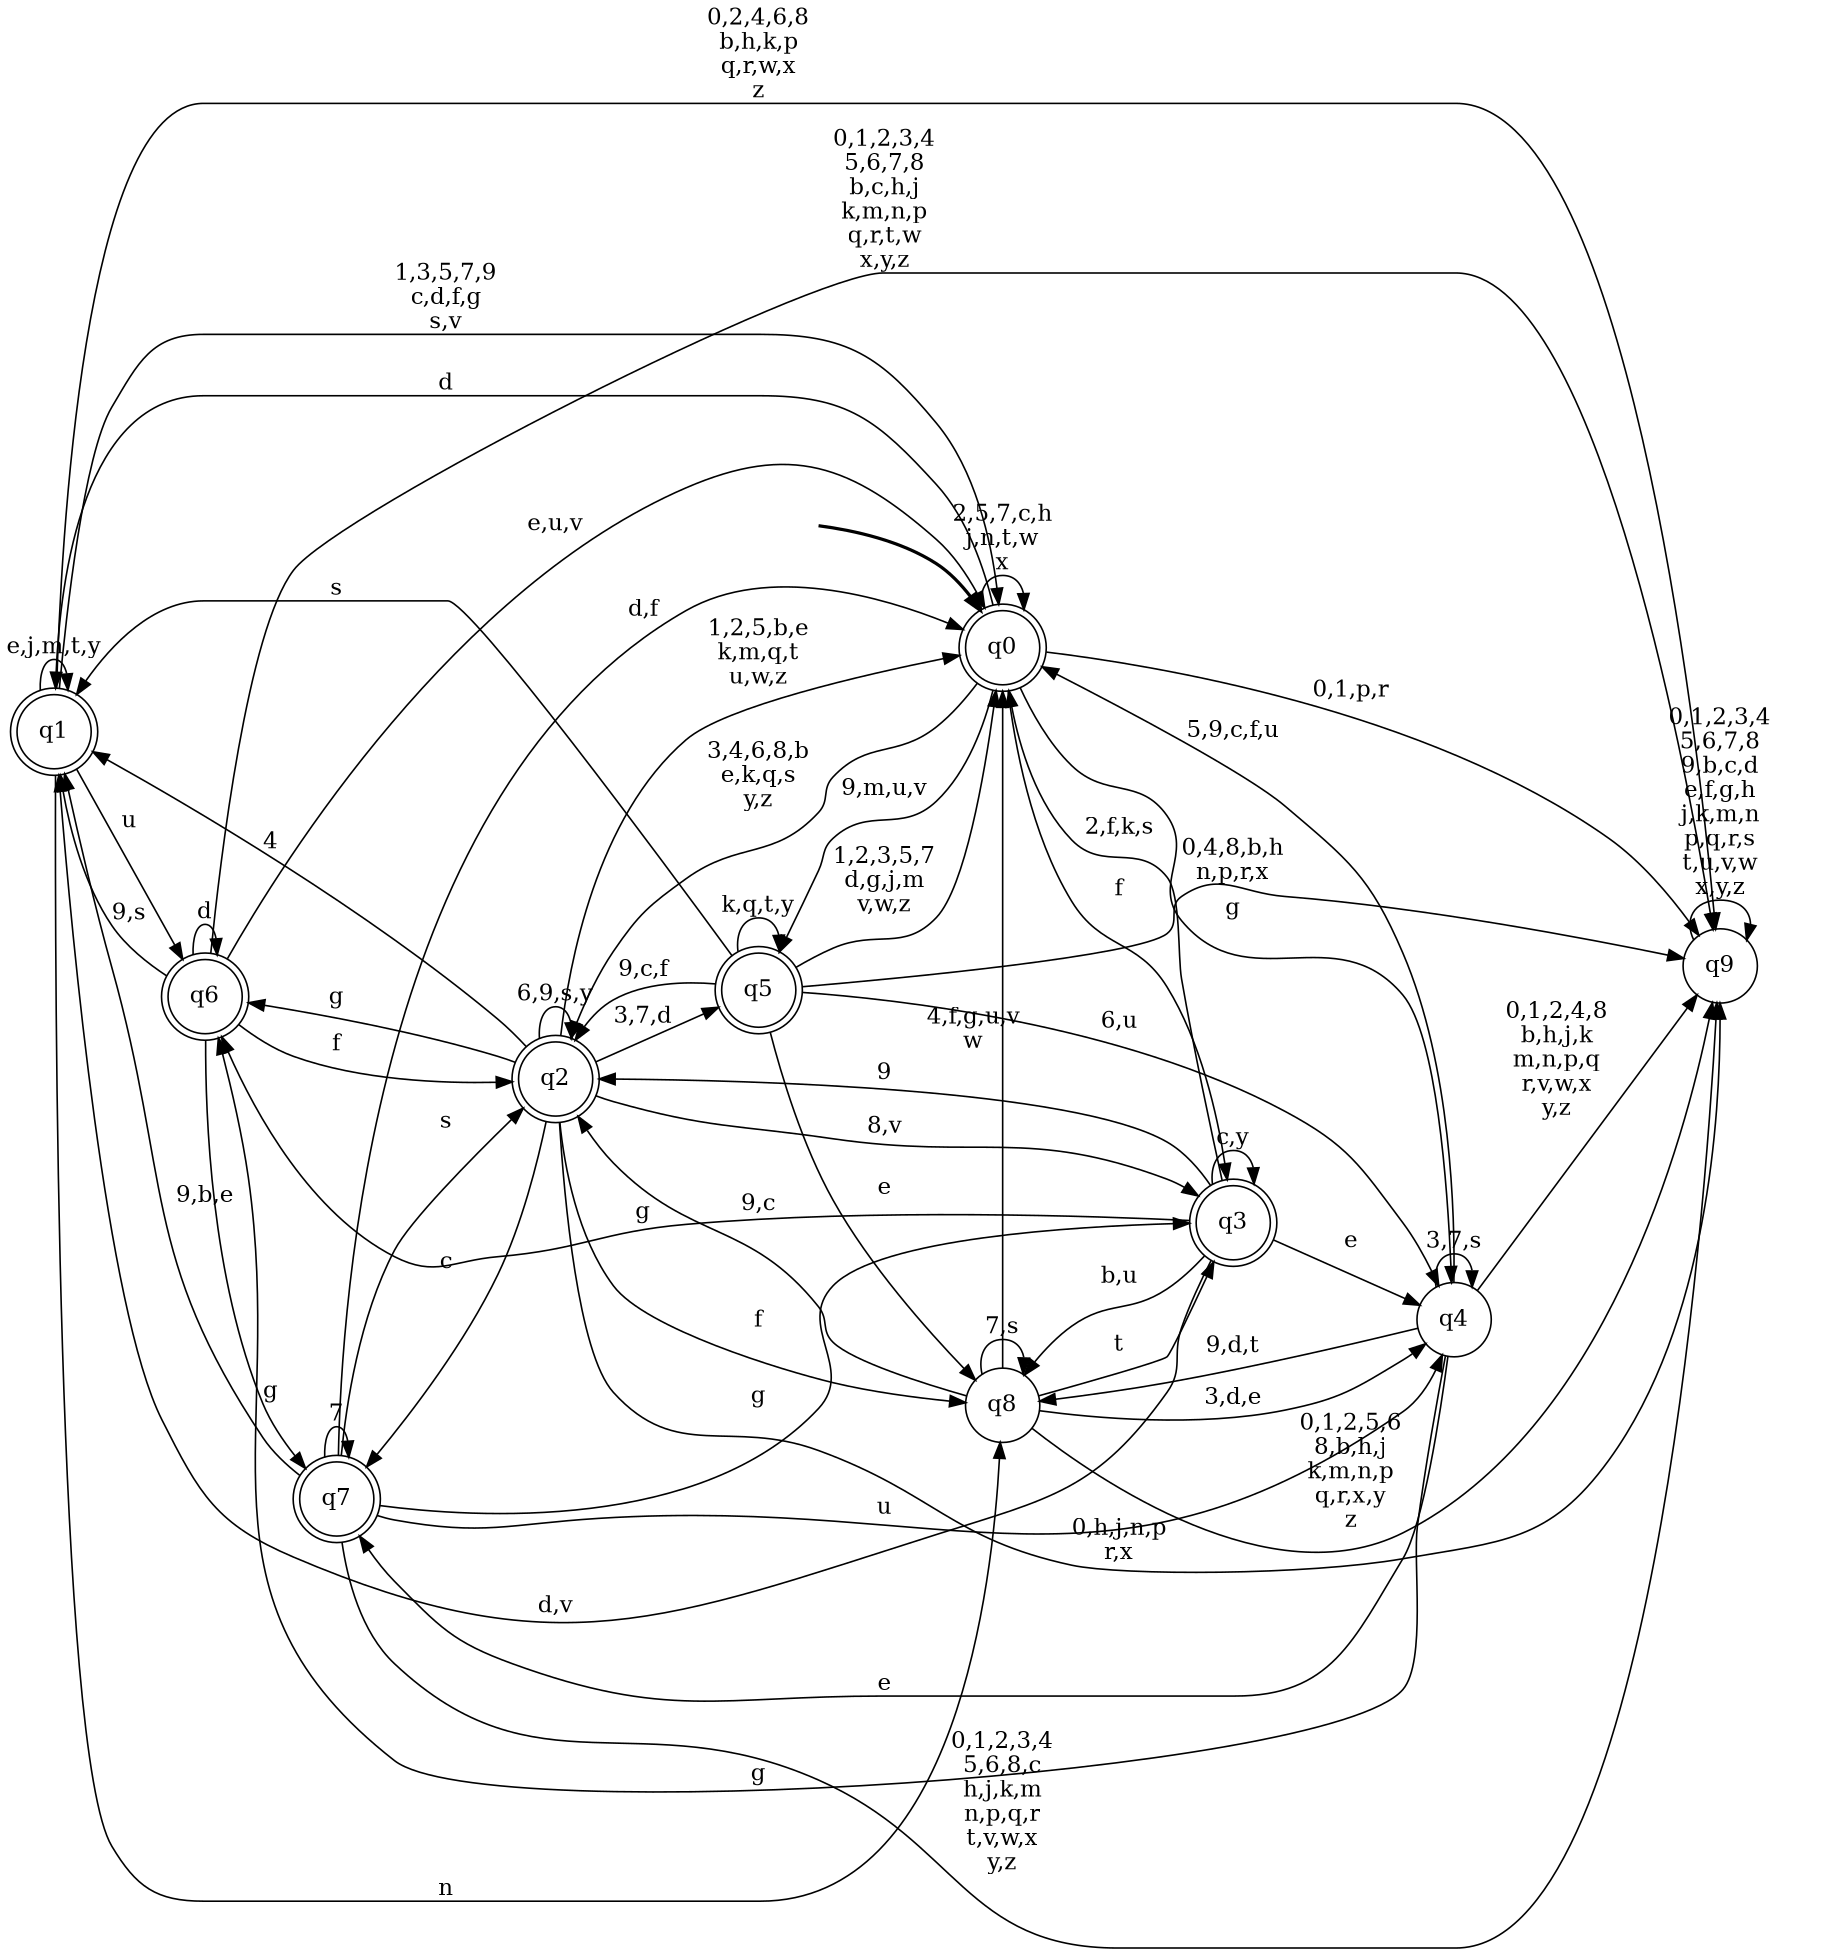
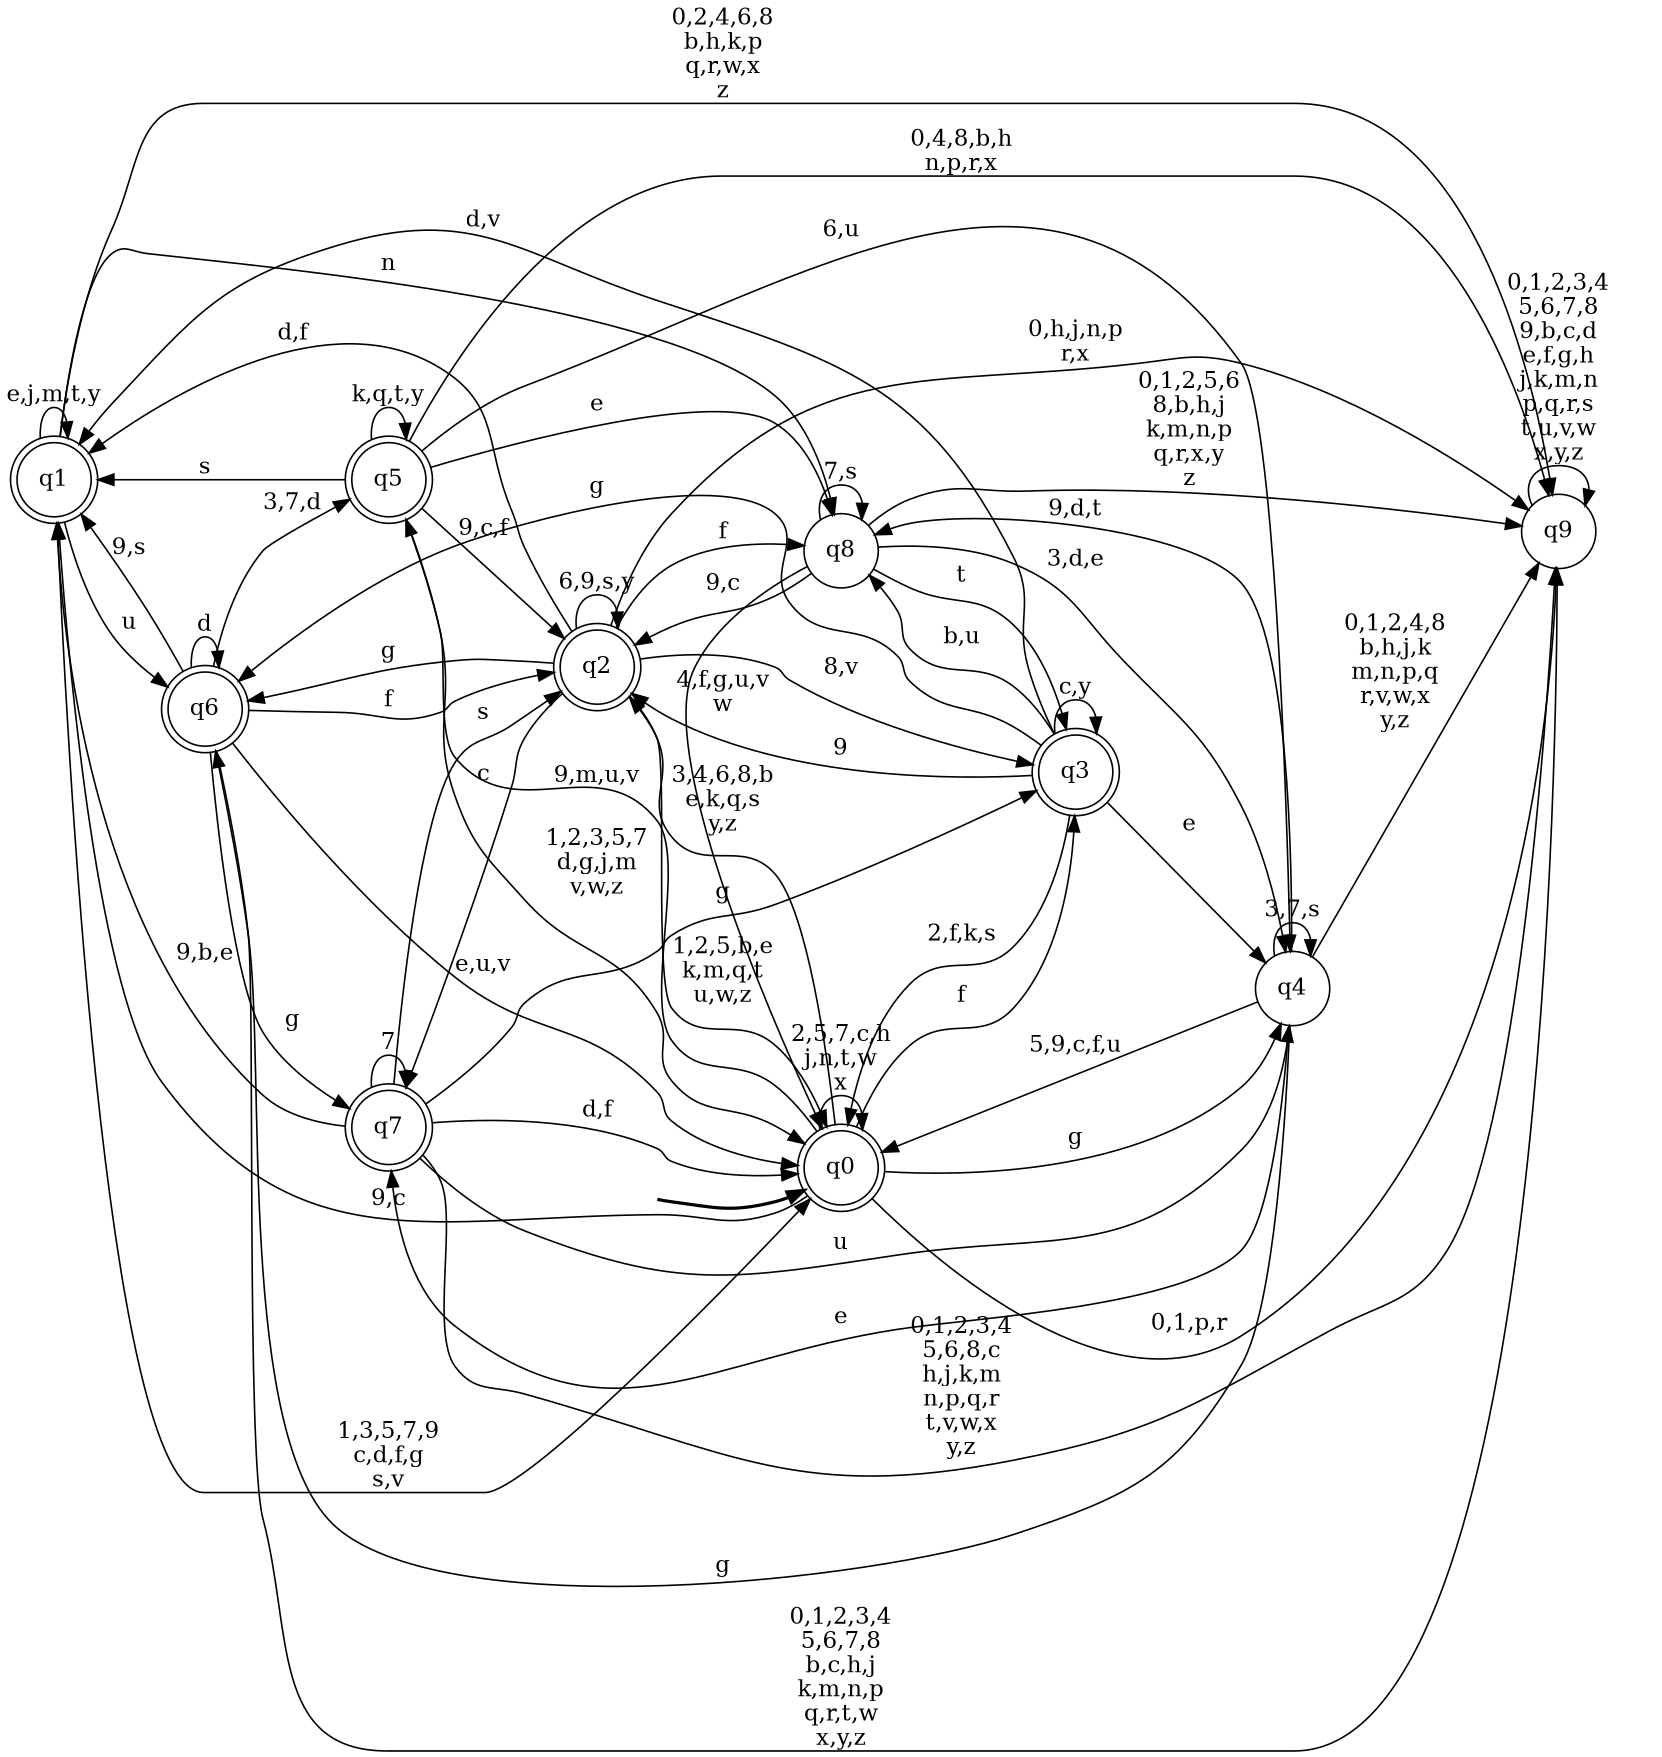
edge "q0" -> "q1": label "d" -> "9,c"
edge "q2" -> "q1": label "4" -> "d,f"
edge "q2" -> "q5": now "q6" -> "q5"
